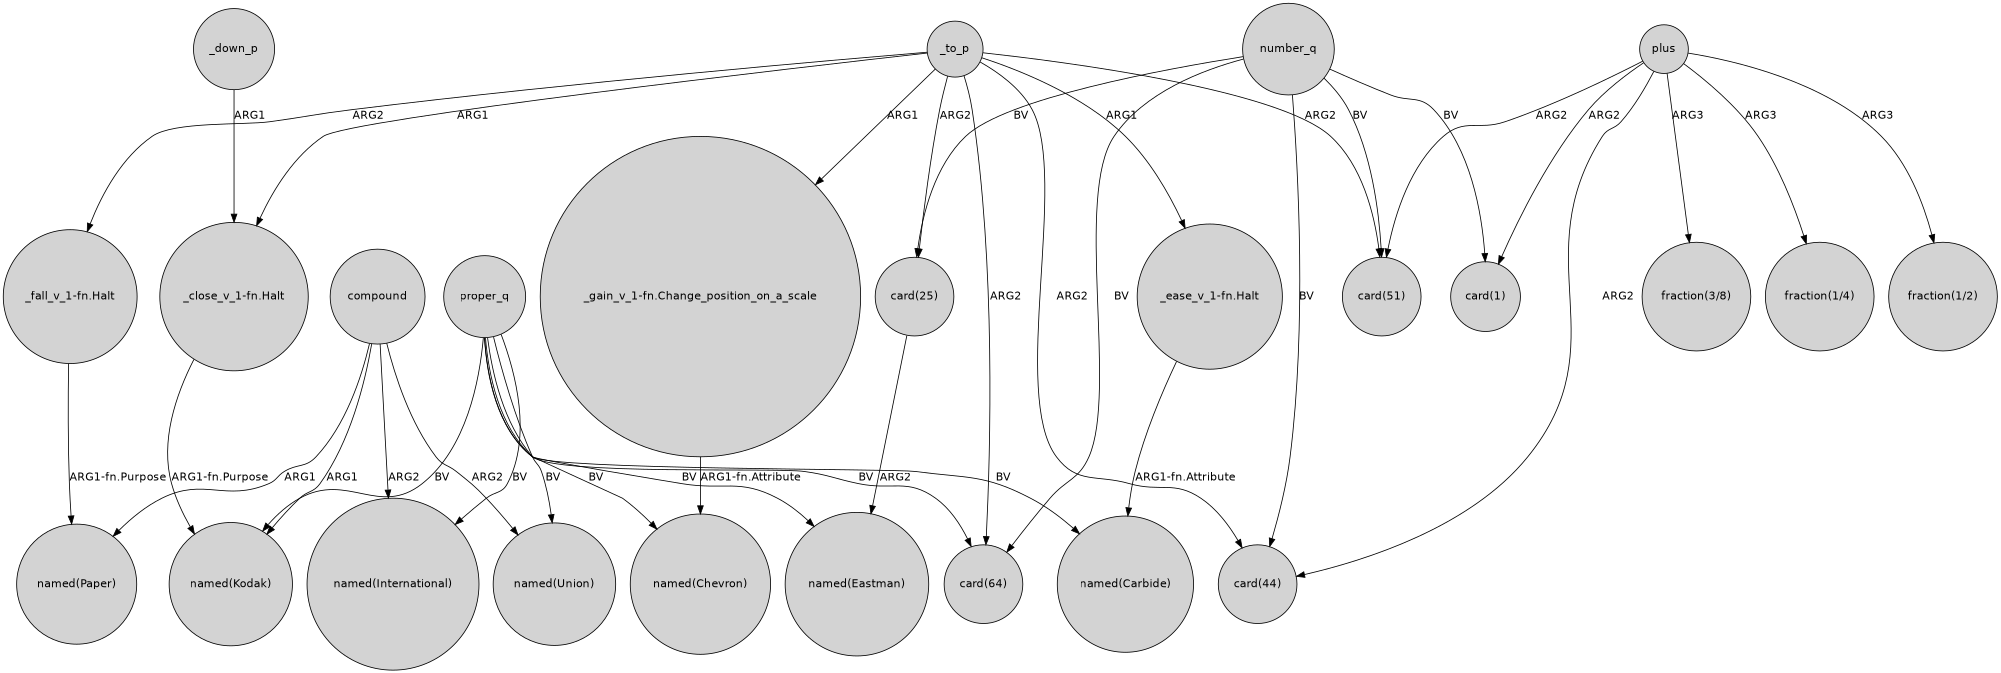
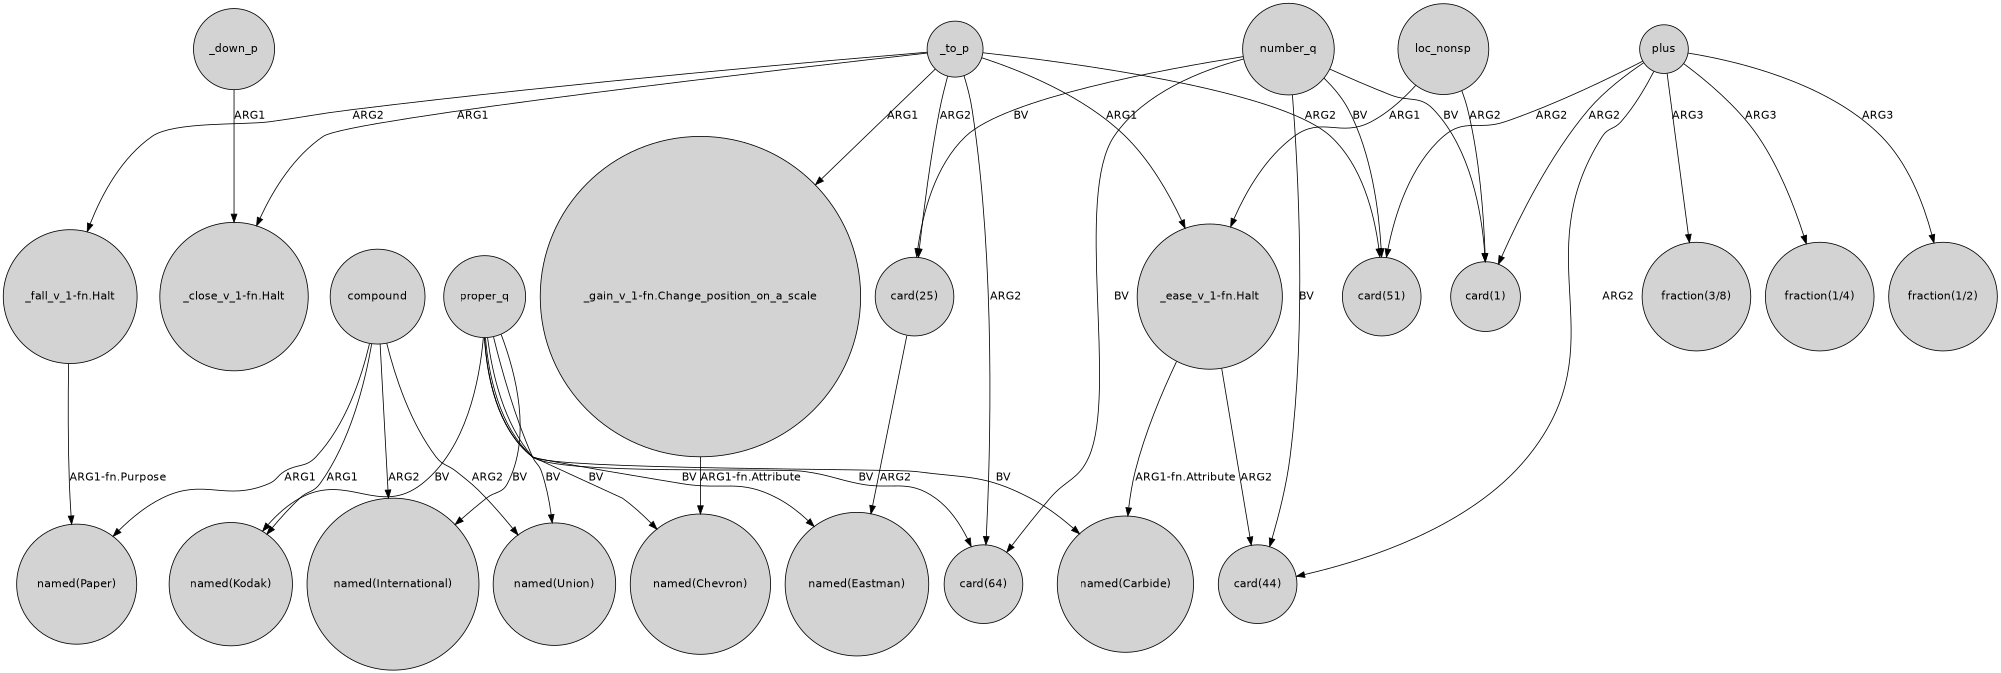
node "loc_nonsp": added
edge "_to_p" -> "card(44)": now "_ease_v_1-fn.Halt" -> "card(44)"
edge "_close_v_1-fn.Halt" -> "named(Kodak)": removed, label "ARG1-fn.Purpose"
